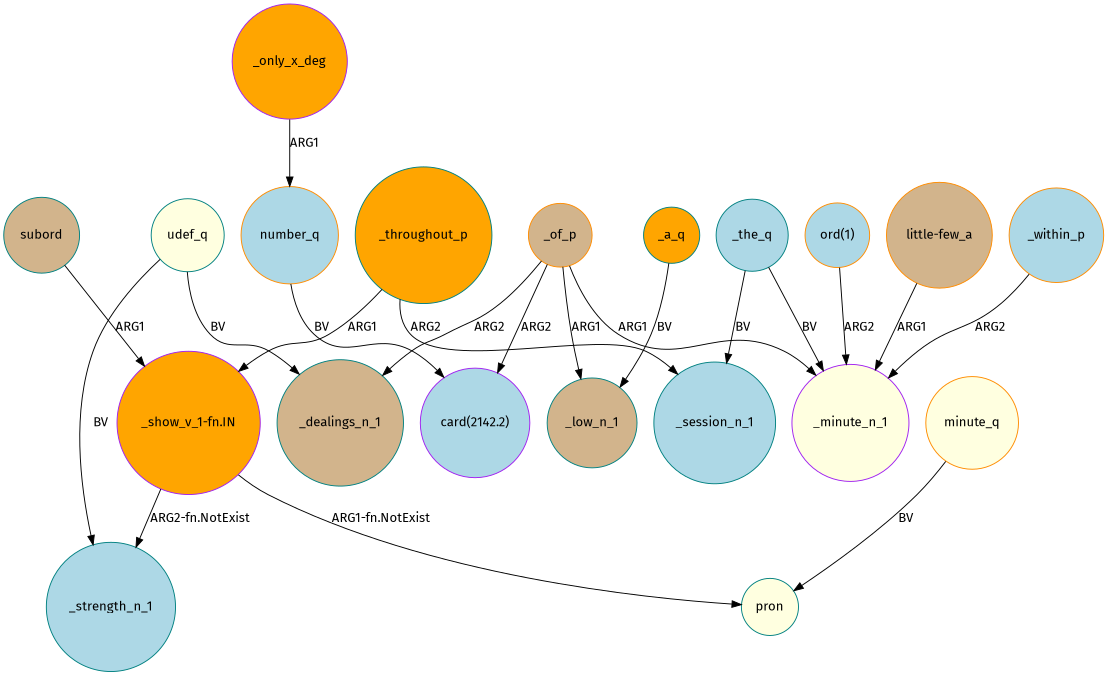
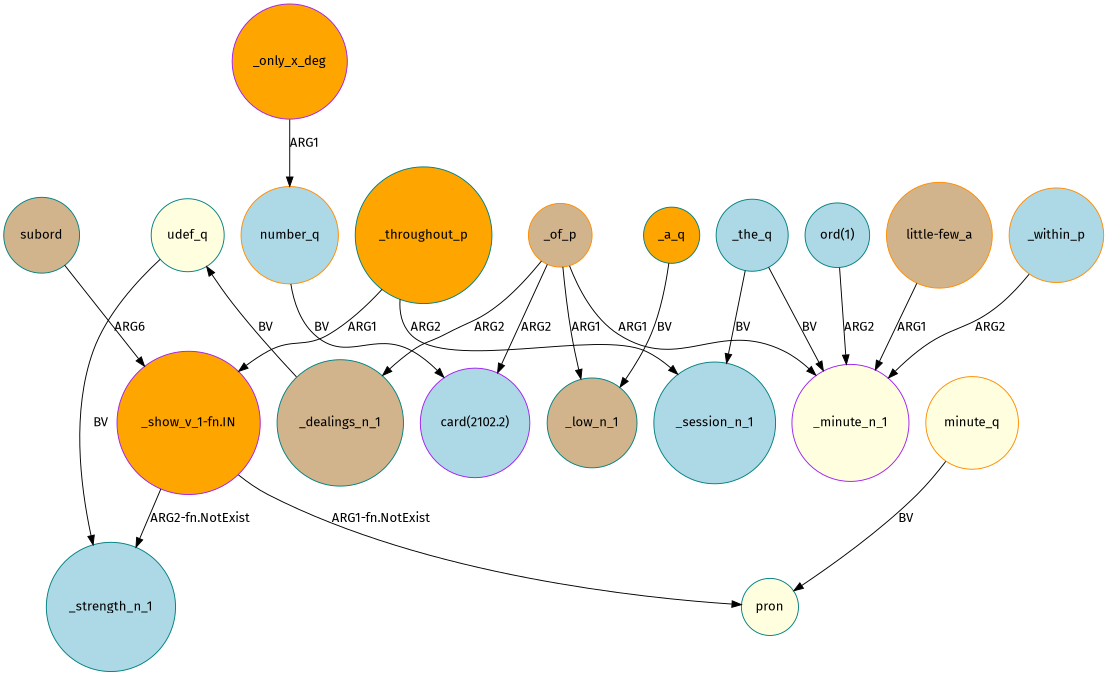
node "ord(1)": color darkorange -> teal
edge "subord" -> "_show_v_1-fn.IN": label "ARG1" -> "ARG6"
edge "udef_q" -> "_dealings_n_1": reversed
node "card(2142.2)": label "card(2142.2)" -> "card(2102.2)"
